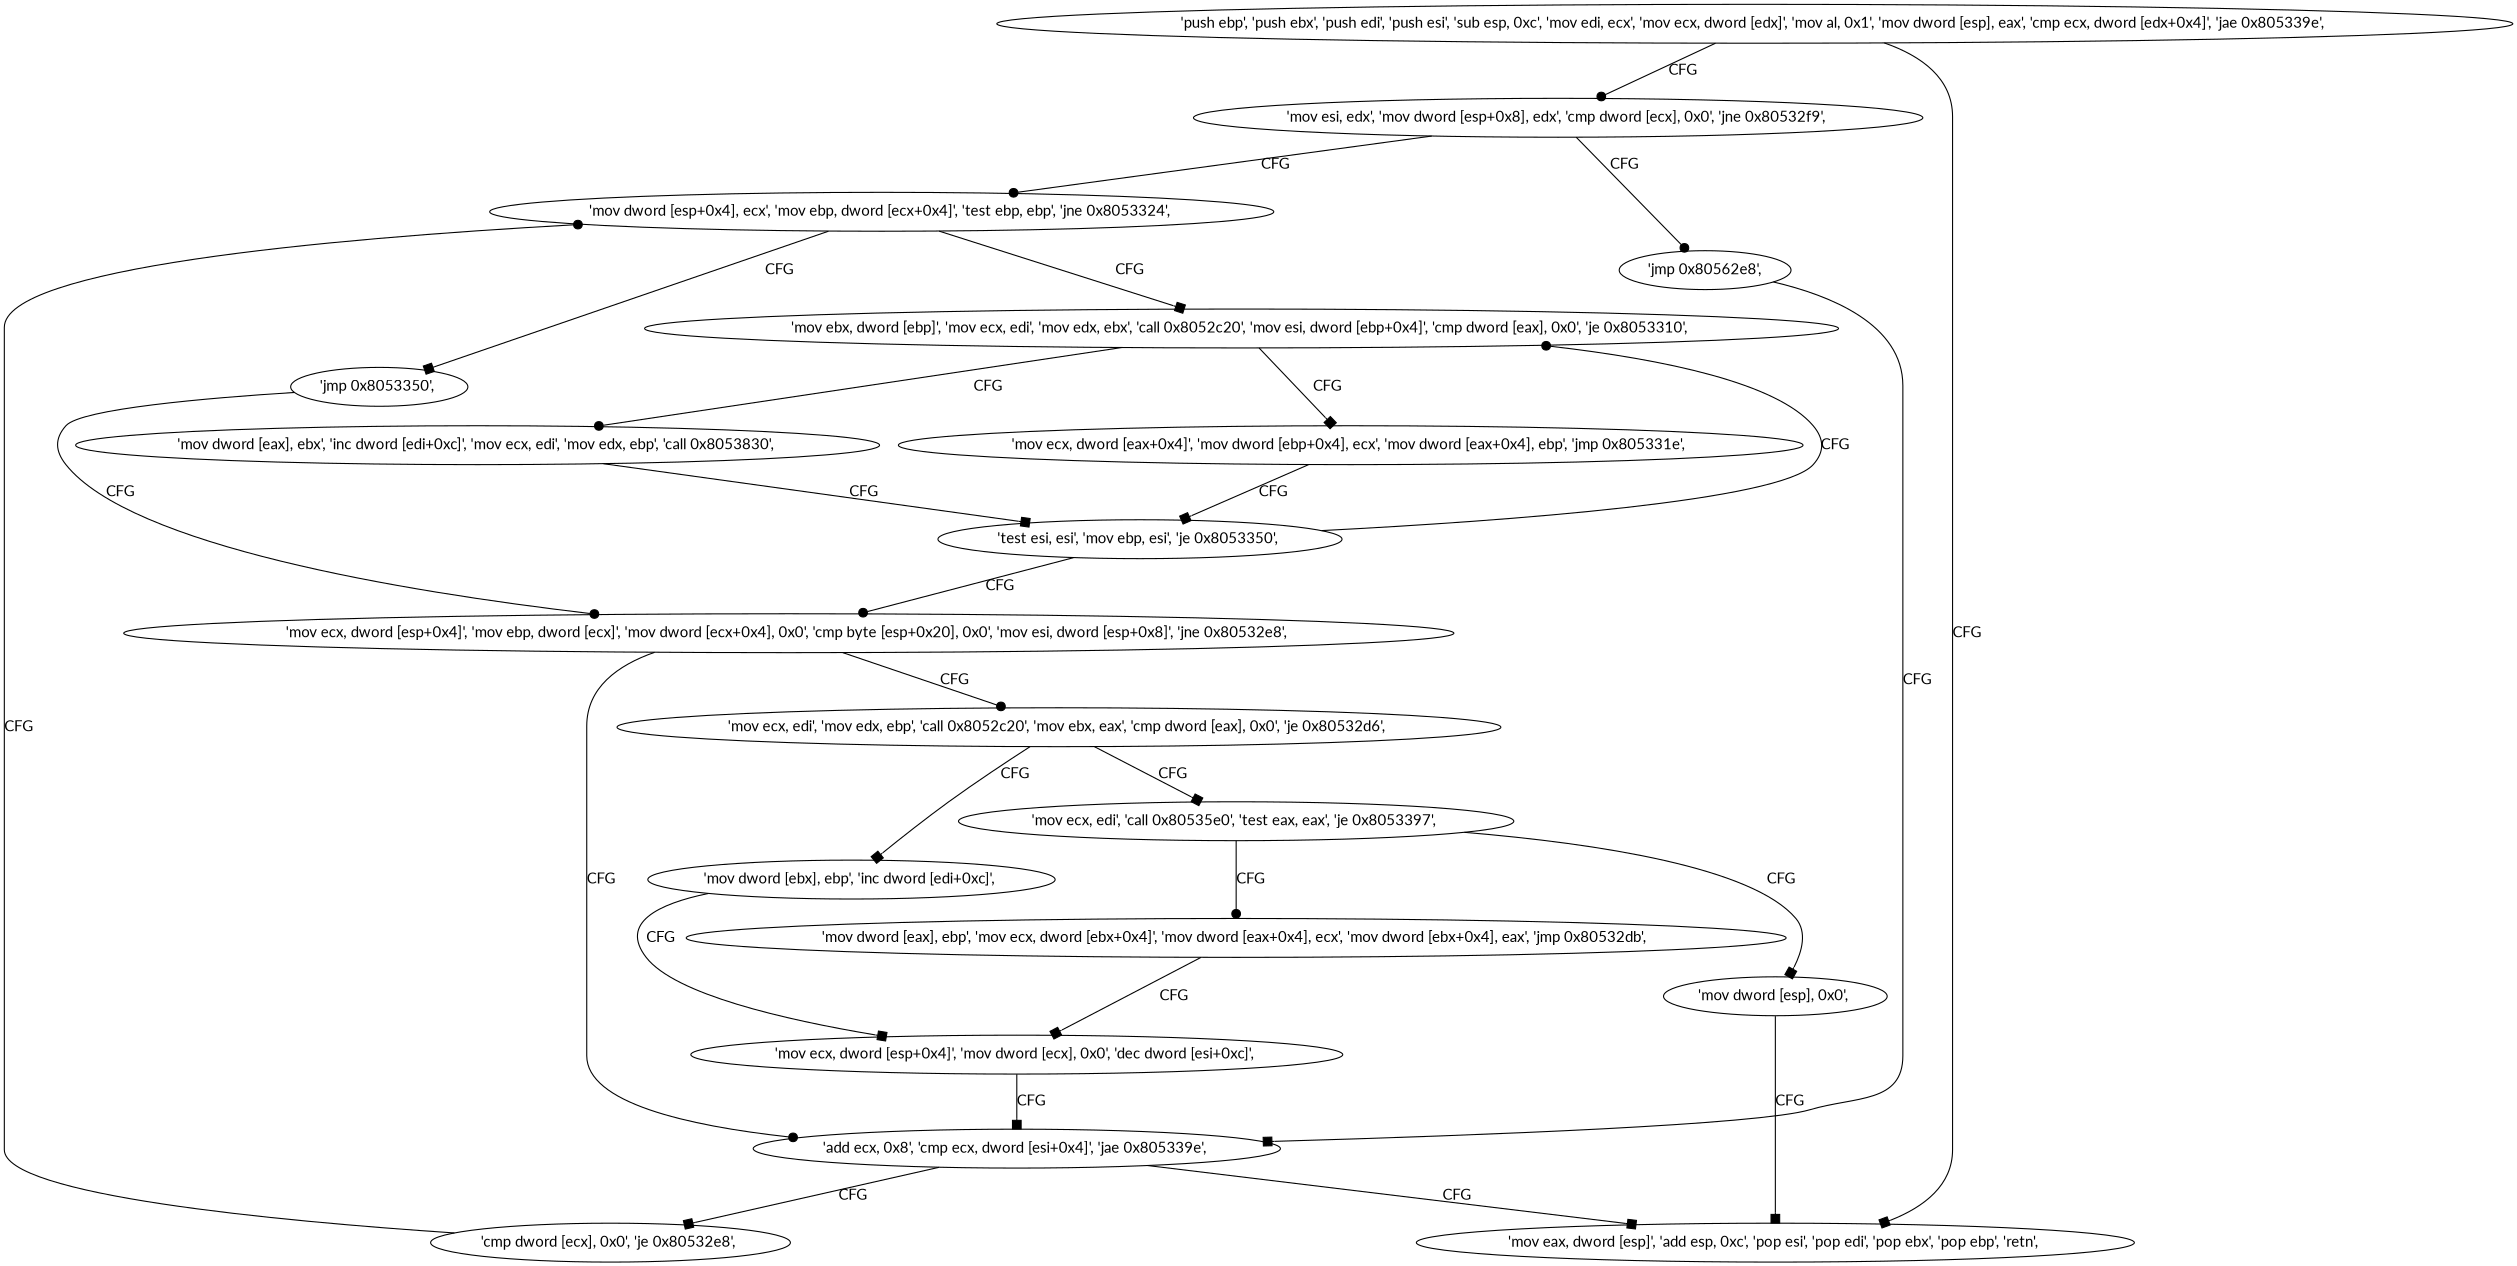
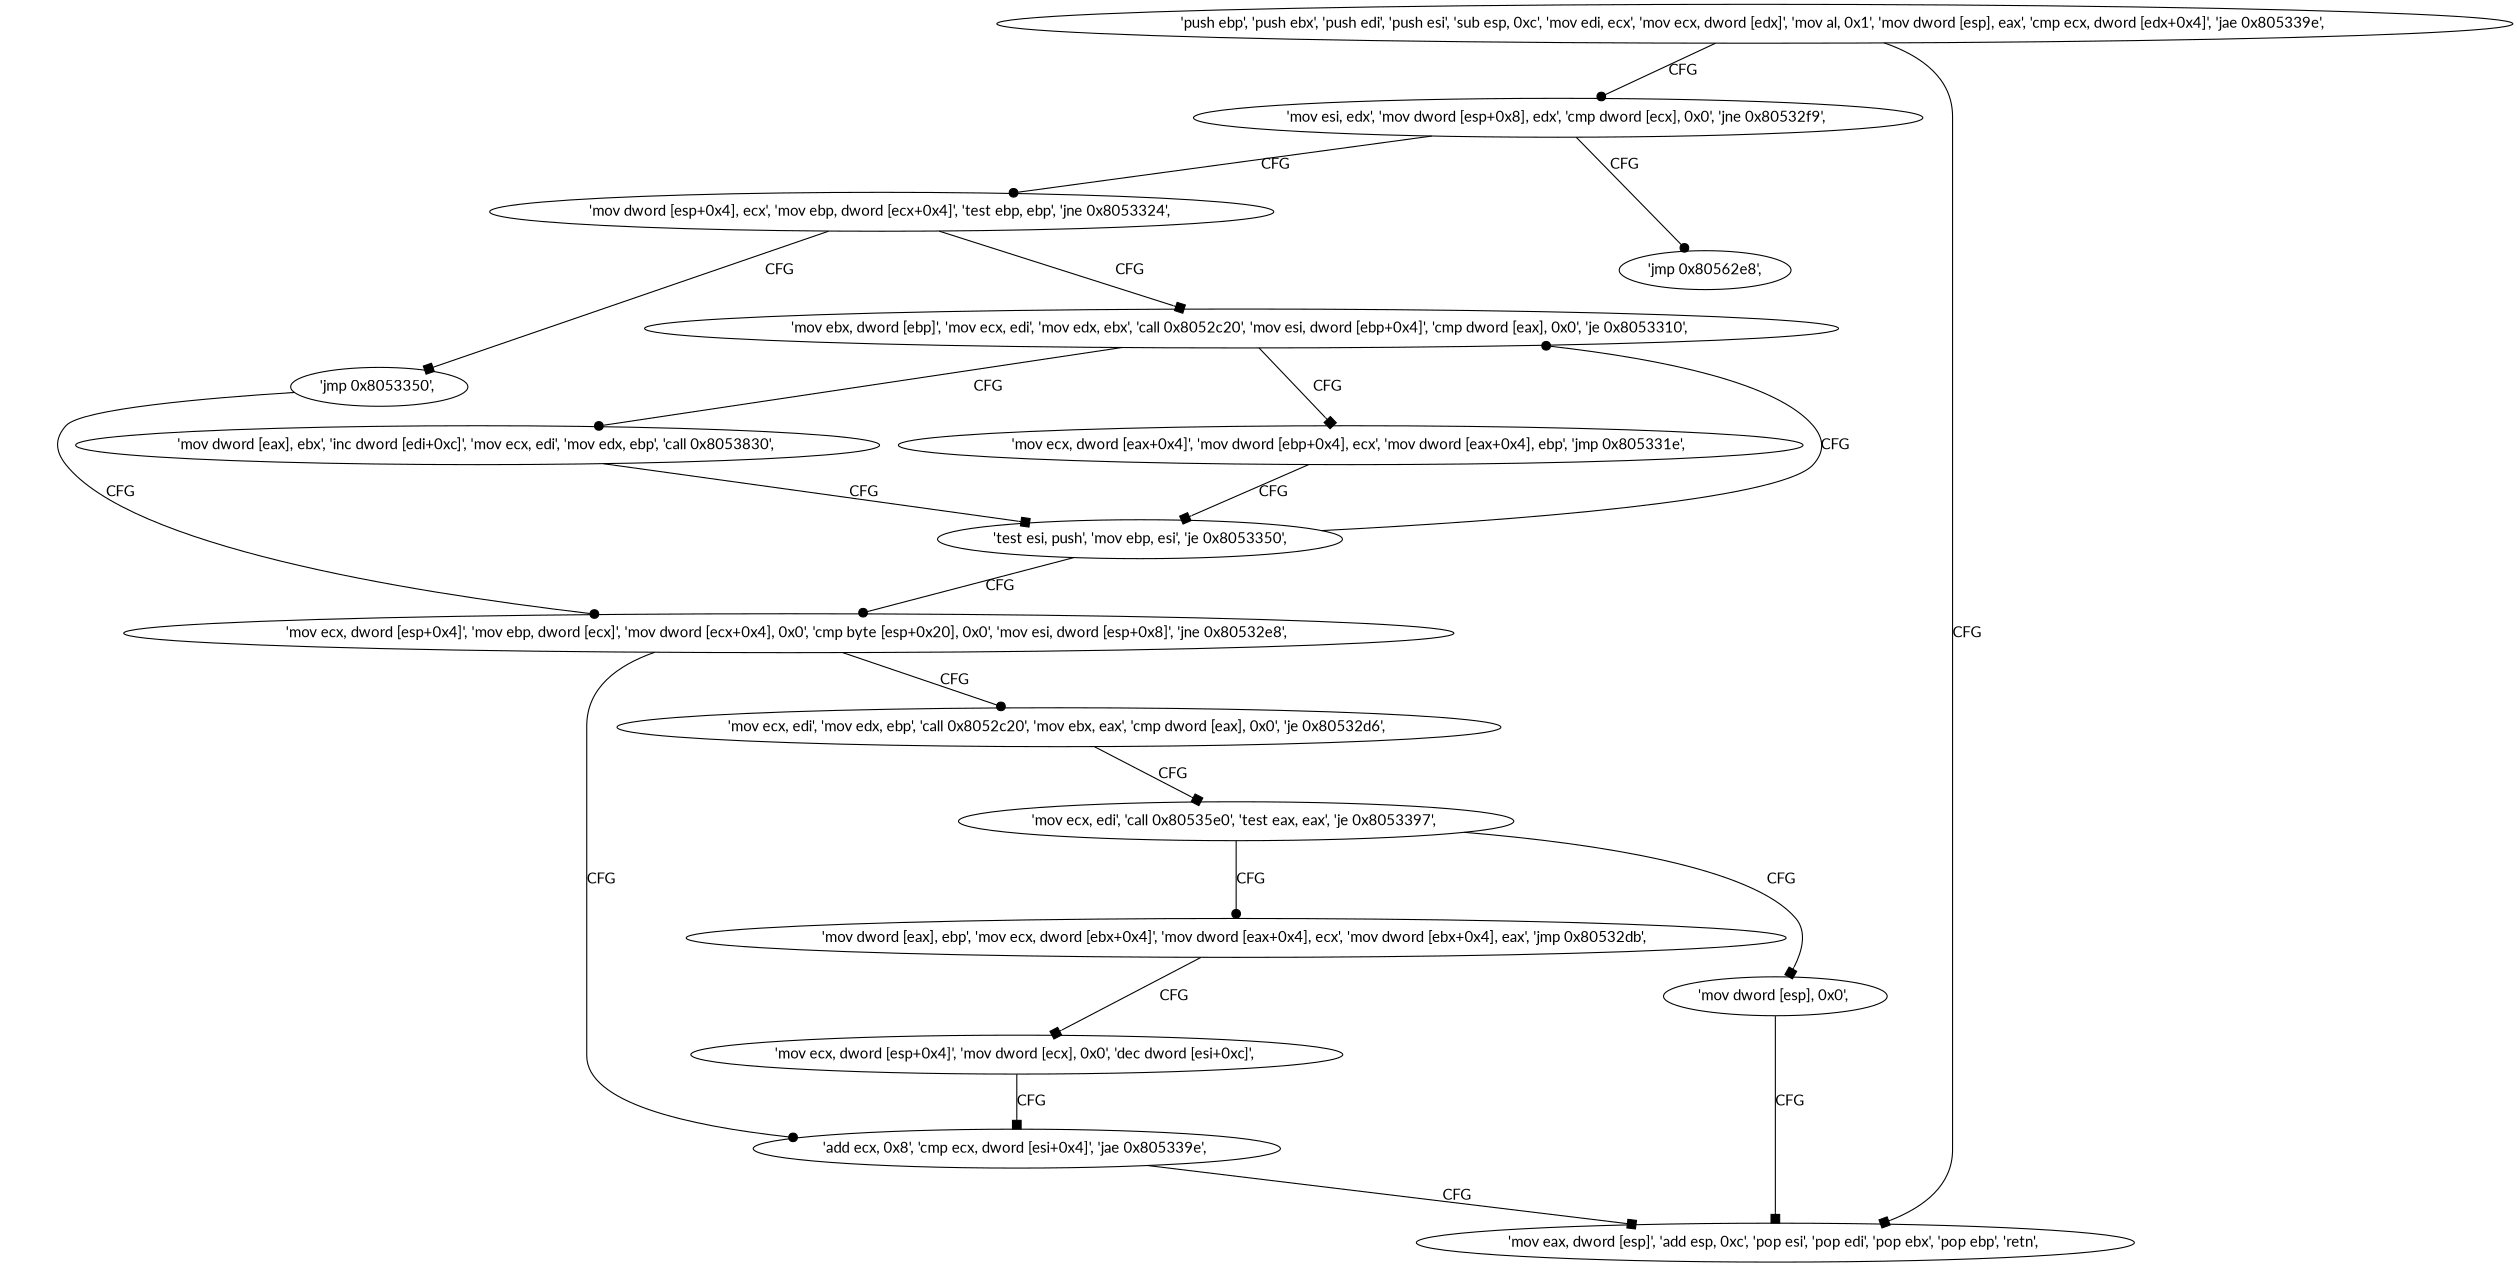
node "'test esi, esi', 'mov ebp, esi', 'je 0x8053350',": label "'test esi, esi', 'mov ebp, esi', 'je 0x8053350'," -> "'test esi, push', 'mov ebp, esi', 'je 0x8053350',"
node "'mov dword [ebx], ebp', 'inc dword [edi+0xc]',": removed
edge "'jmp 0x80562e8'," -> "'add ecx, 0x8', 'cmp ecx, dword [esi+0x4]', 'jae 0x805339e',": removed, label "CFG"
node "'cmp dword [ecx], 0x0', 'je 0x80532e8',": removed
